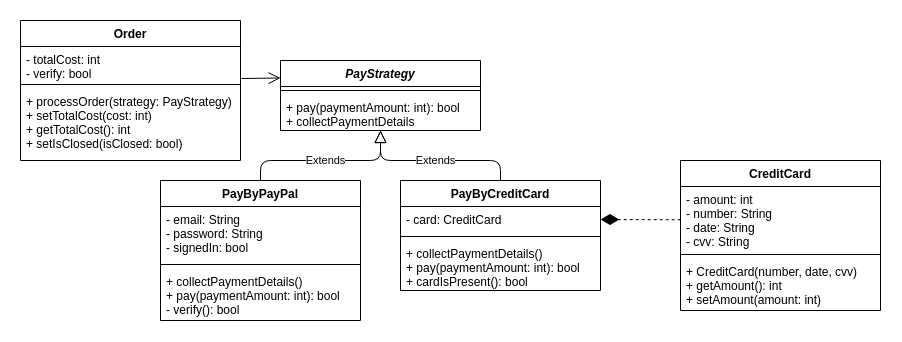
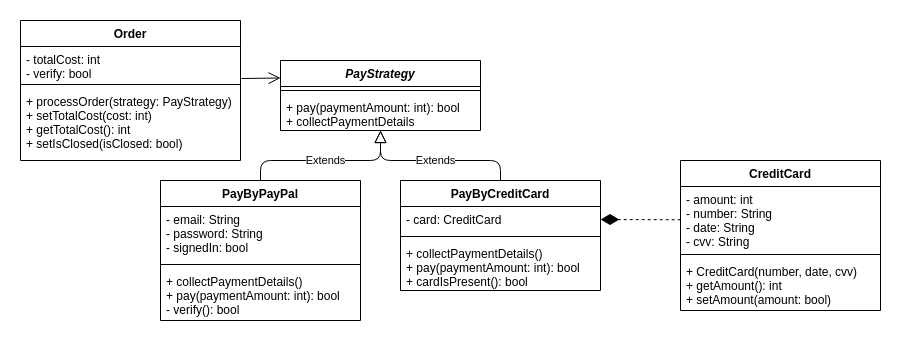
node "+ CreditCard(number, date, cvv) + getAmount(): int + setAmount(amount: int)": label "+ CreditCard(number, date, cvv) + getAmount(): int + setAmount(amount: int)" -> "+ CreditCard(number, date, cvv) + getAmount(): int + setAmount(amount: bool)"
